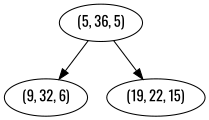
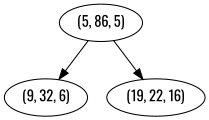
node "(5, 36, 5)": label "(5, 36, 5)" -> "(5, 86, 5)"
node "(19, 22, 15)": label "(19, 22, 15)" -> "(19, 22, 16)"
